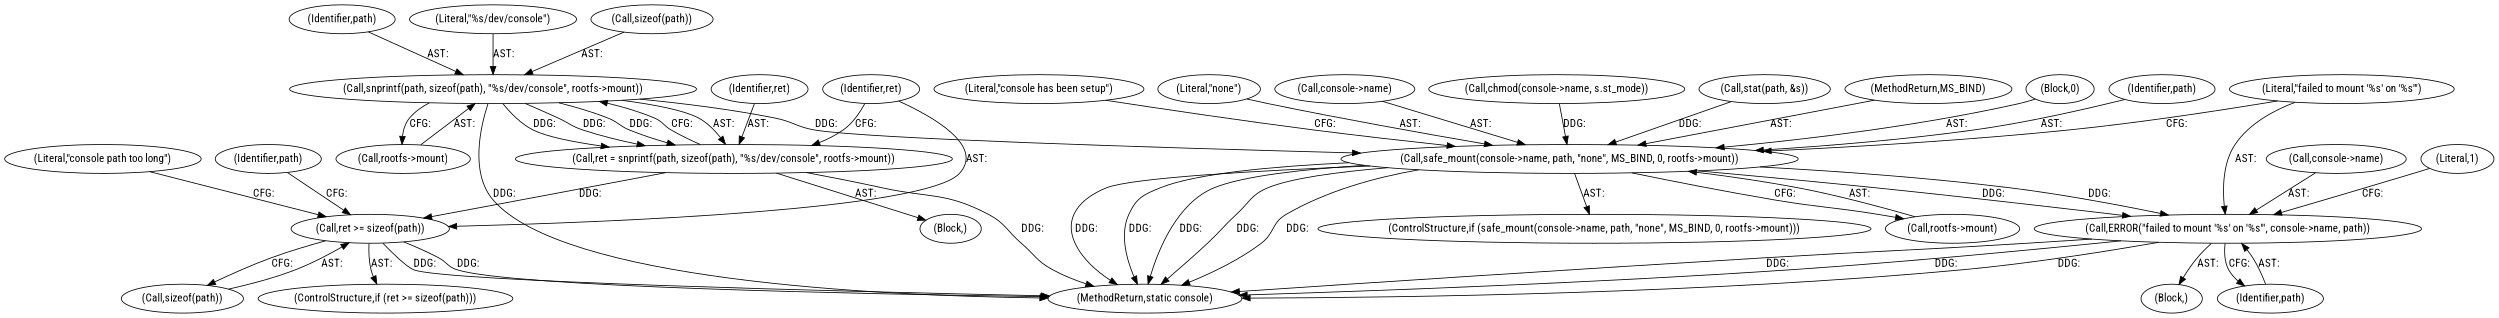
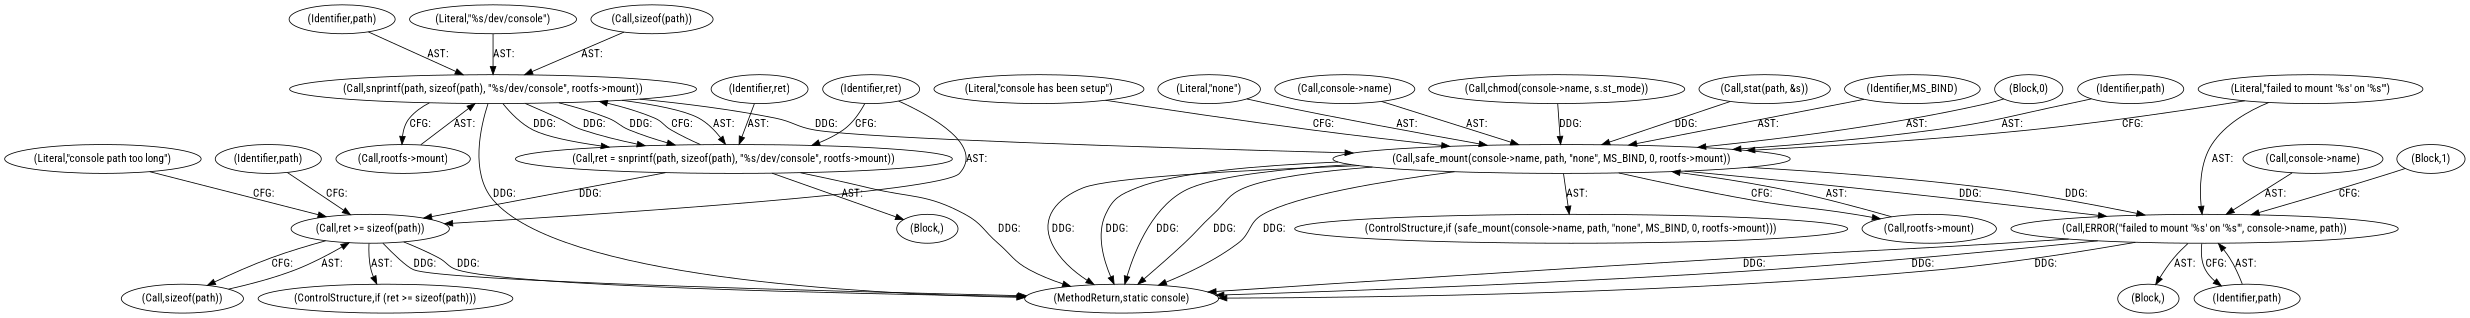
node "(MethodReturn,MS_BIND)": label "(MethodReturn,MS_BIND)" -> "(Identifier,MS_BIND)"
node "(Literal,1)": label "(Literal,1)" -> "(Block,1)"
